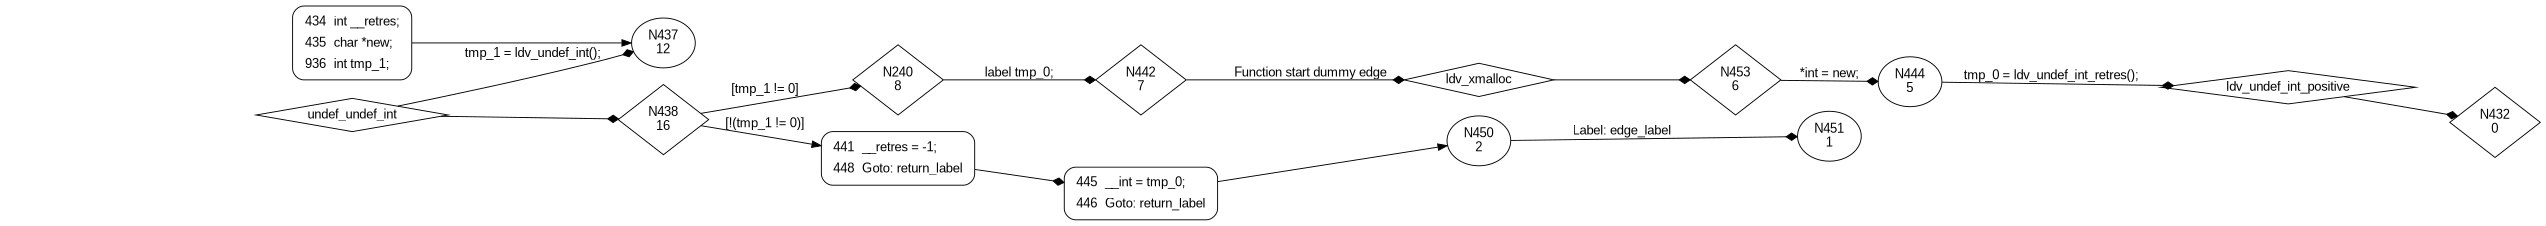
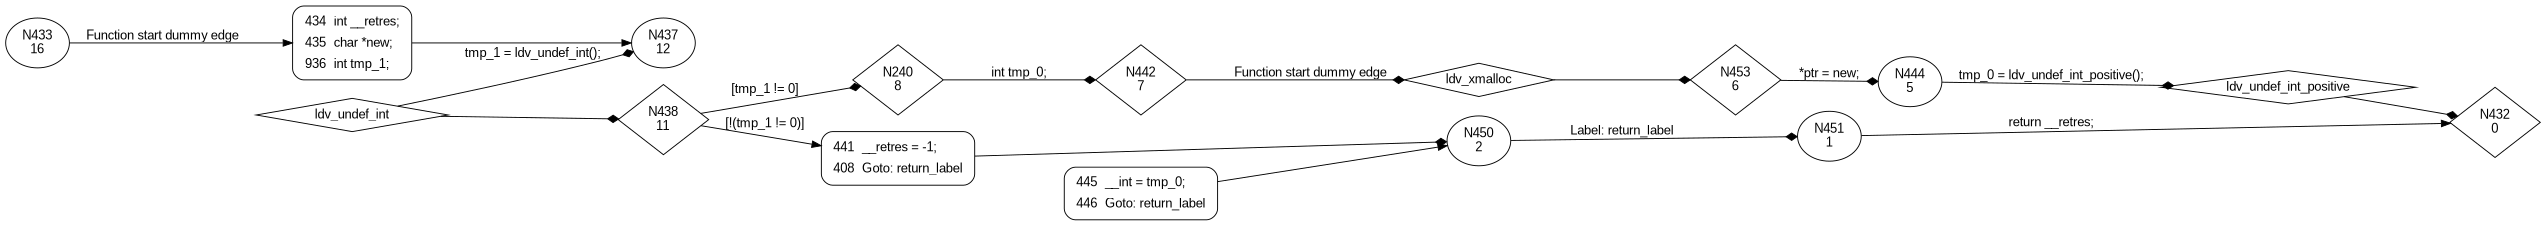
node "N433 16": added
edge "N240 8" -> "N442 7": label "label tmp_0;" -> "int tmp_0;"
edge "N453 6" -> "N444 5": label "*int = new;" -> "*ptr = new;"
edge "N444 5" -> "ldv_undef_int_positive": label "tmp_0 = ldv_undef_int_retres();" -> "tmp_0 = ldv_undef_int_positive();"
node "undef_undef_int": label "undef_undef_int" -> "ldv_undef_int"
node "N438 16": label "N438 16" -> "N438 11"
edge "N451 1" -> "N432 0": added, label "return __retres;"
edge "N450 2" -> "N451 1": label "Label: edge_label" -> "Label: return_label"
node "441": text "448" -> "408"
edge "441" -> "445": now "441" -> "N450 2"
